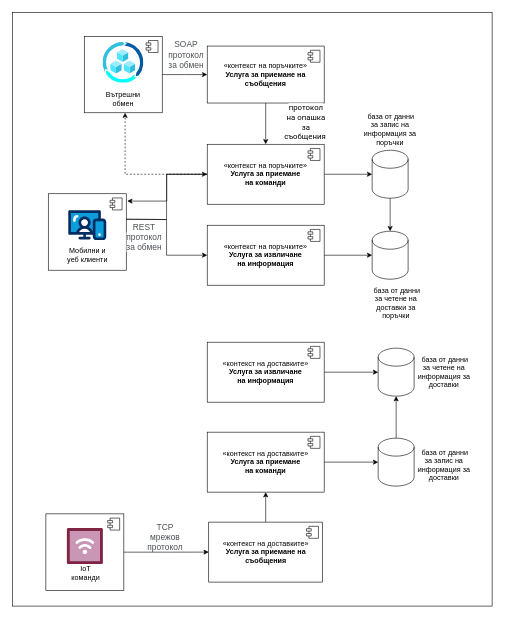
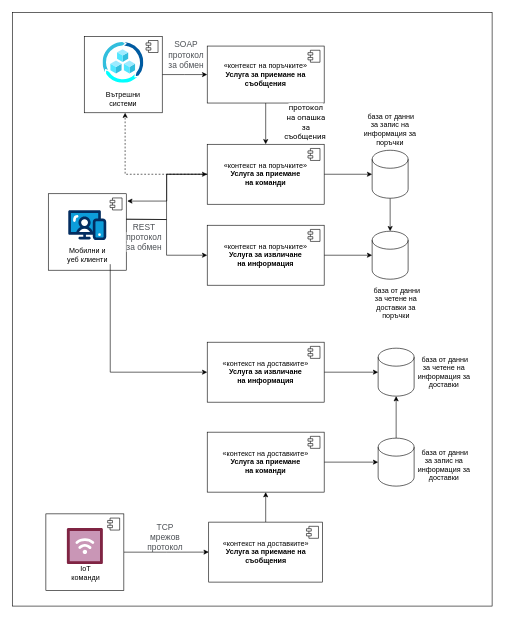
node "Вътрешни обмен": label "Вътрешни обмен" -> "Вътрешни системи"
edge "Мобилни и уеб клиенти" -> "«контекст на доставките» Услуга за извличане на информация": added
